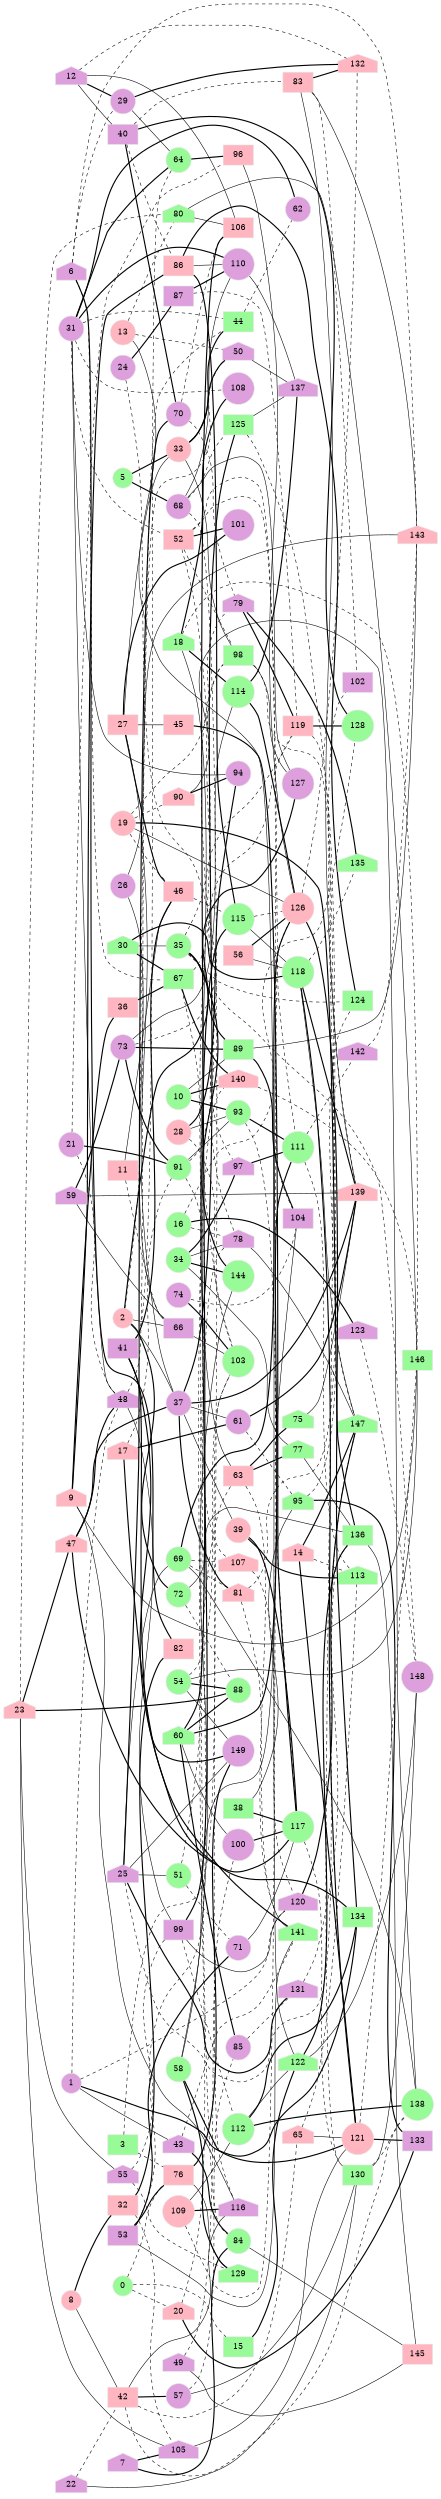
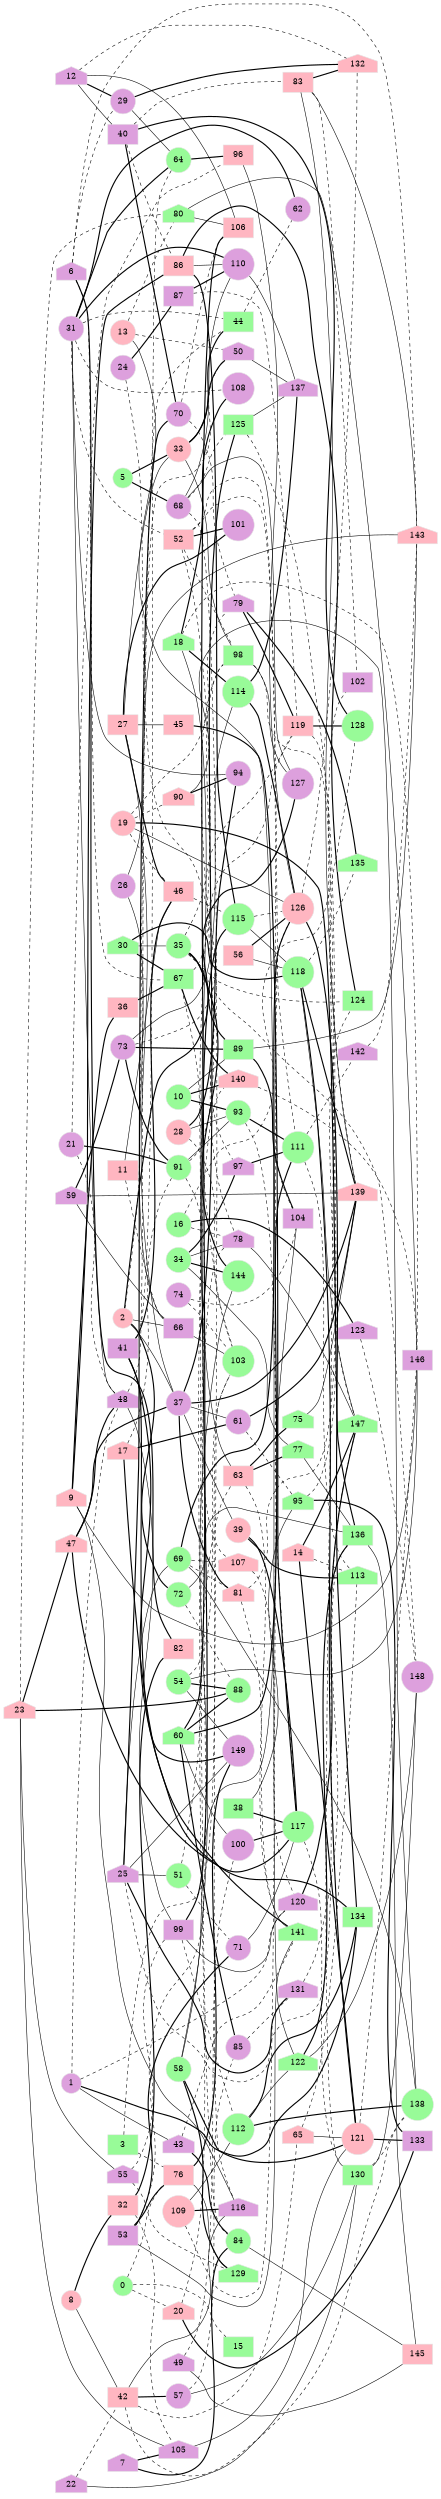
edge "74" -- "103": style bold -> dashed
node "146": fillcolor palegreen -> plum
edge "122" -- "15": removed
